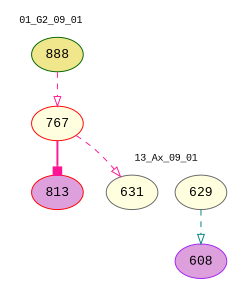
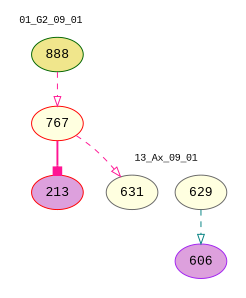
node "813": label "813" -> "213"
node "608": label "608" -> "606"
